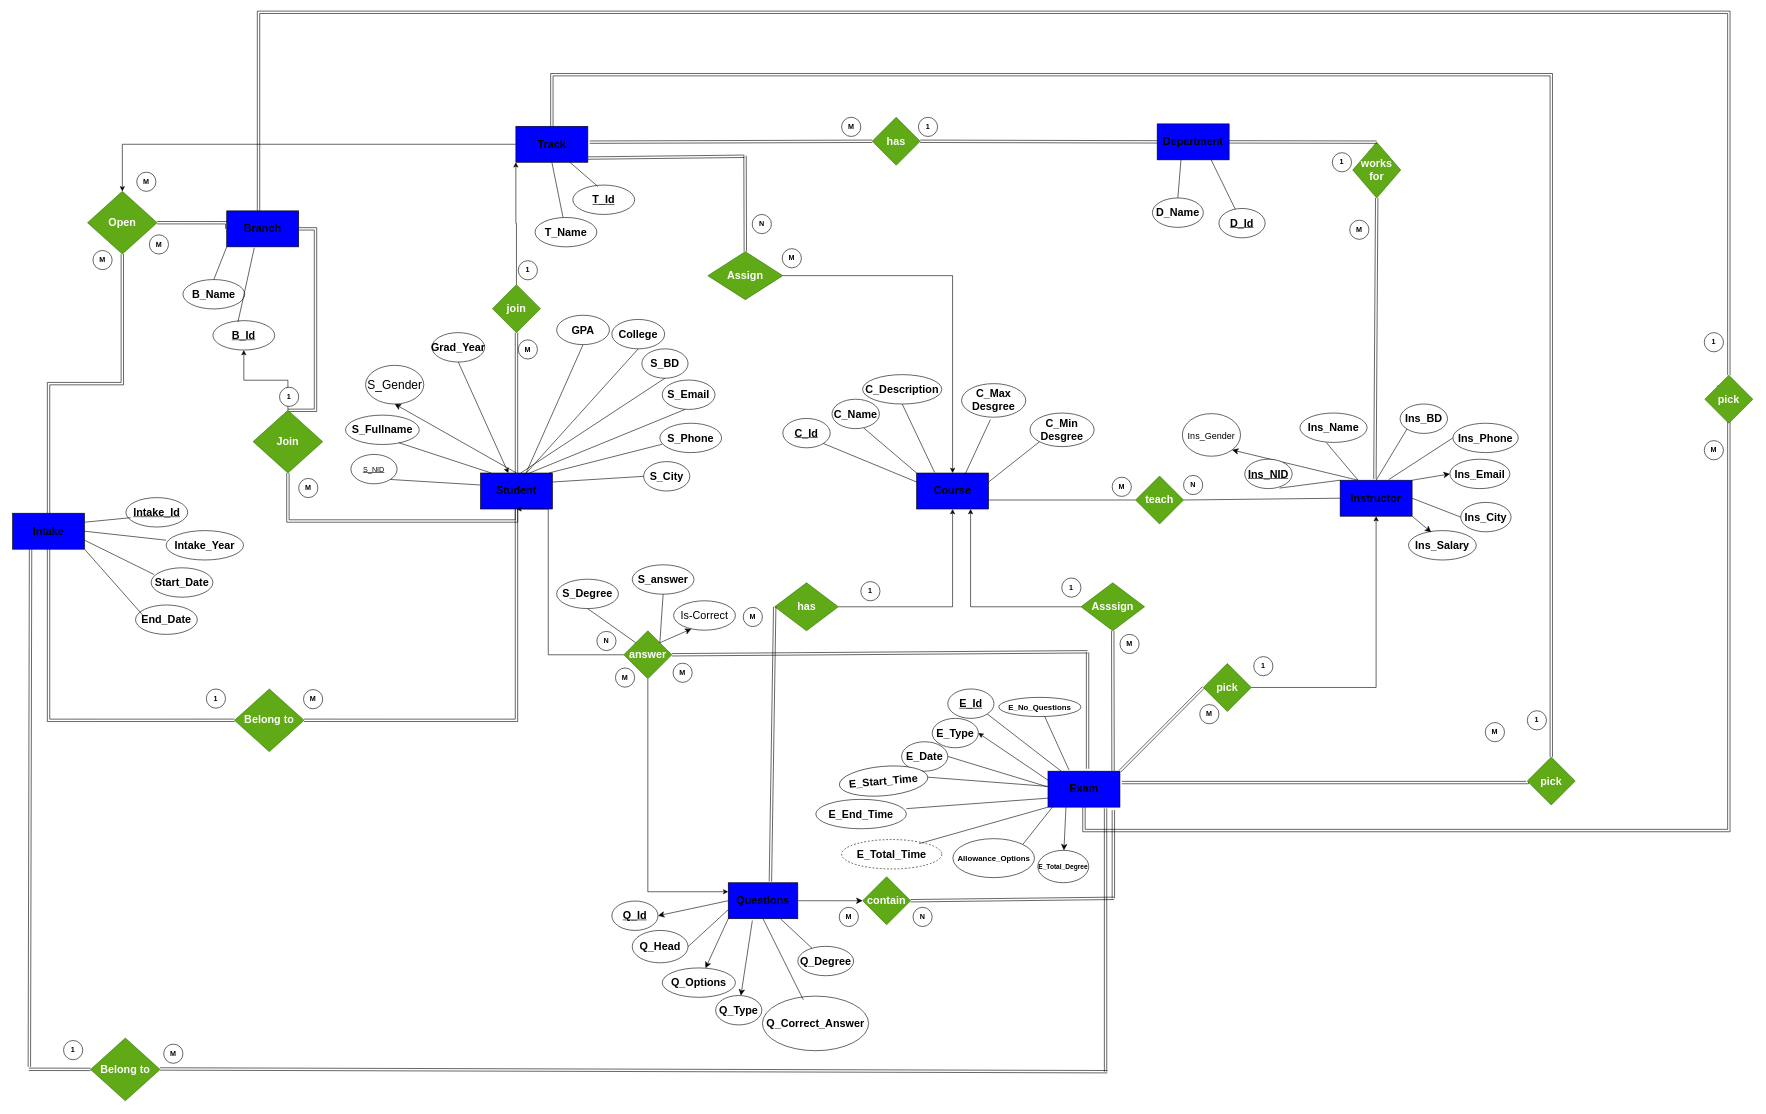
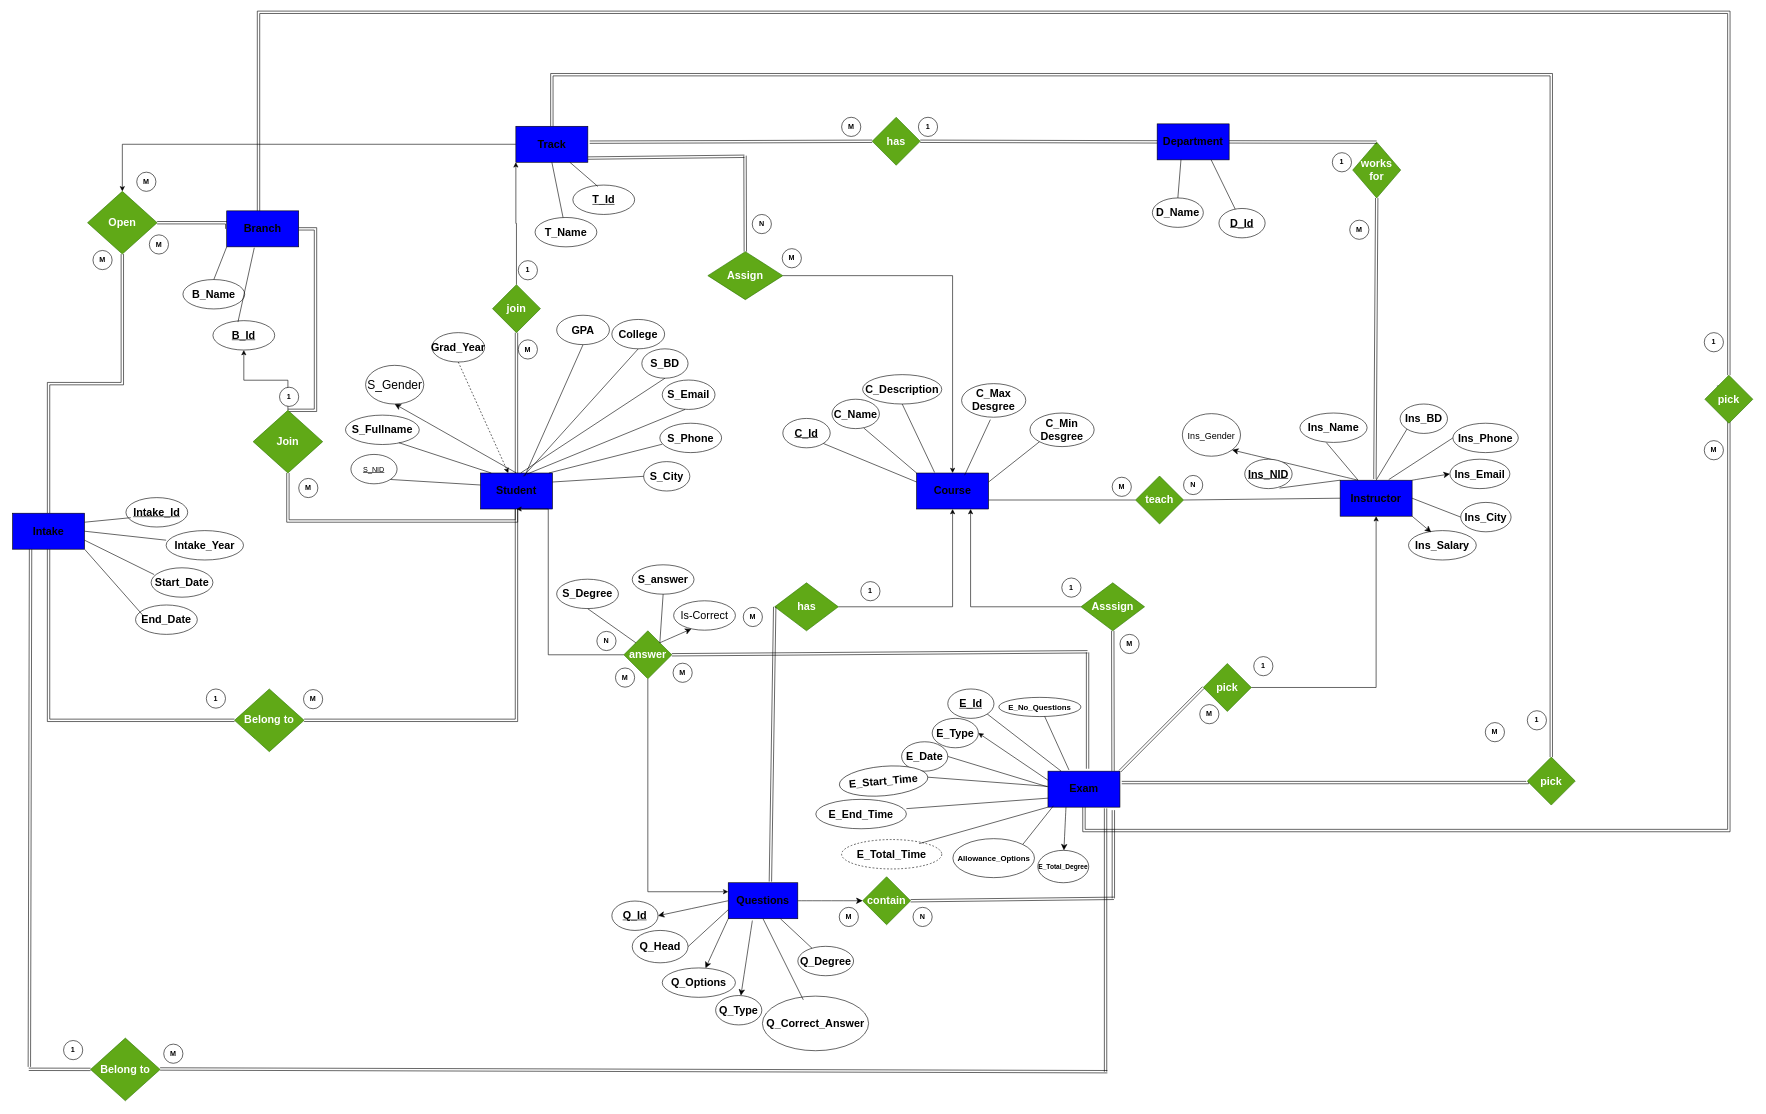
edge "Grad_Year" -> "Student": style solid -> dashed
